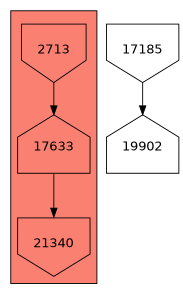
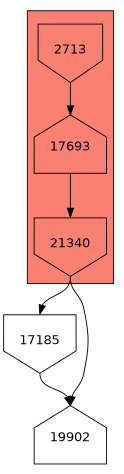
node "17633": label "17633" -> "17693"
edge "21340" -> "17185": added
edge "21340" -> "19902": added
